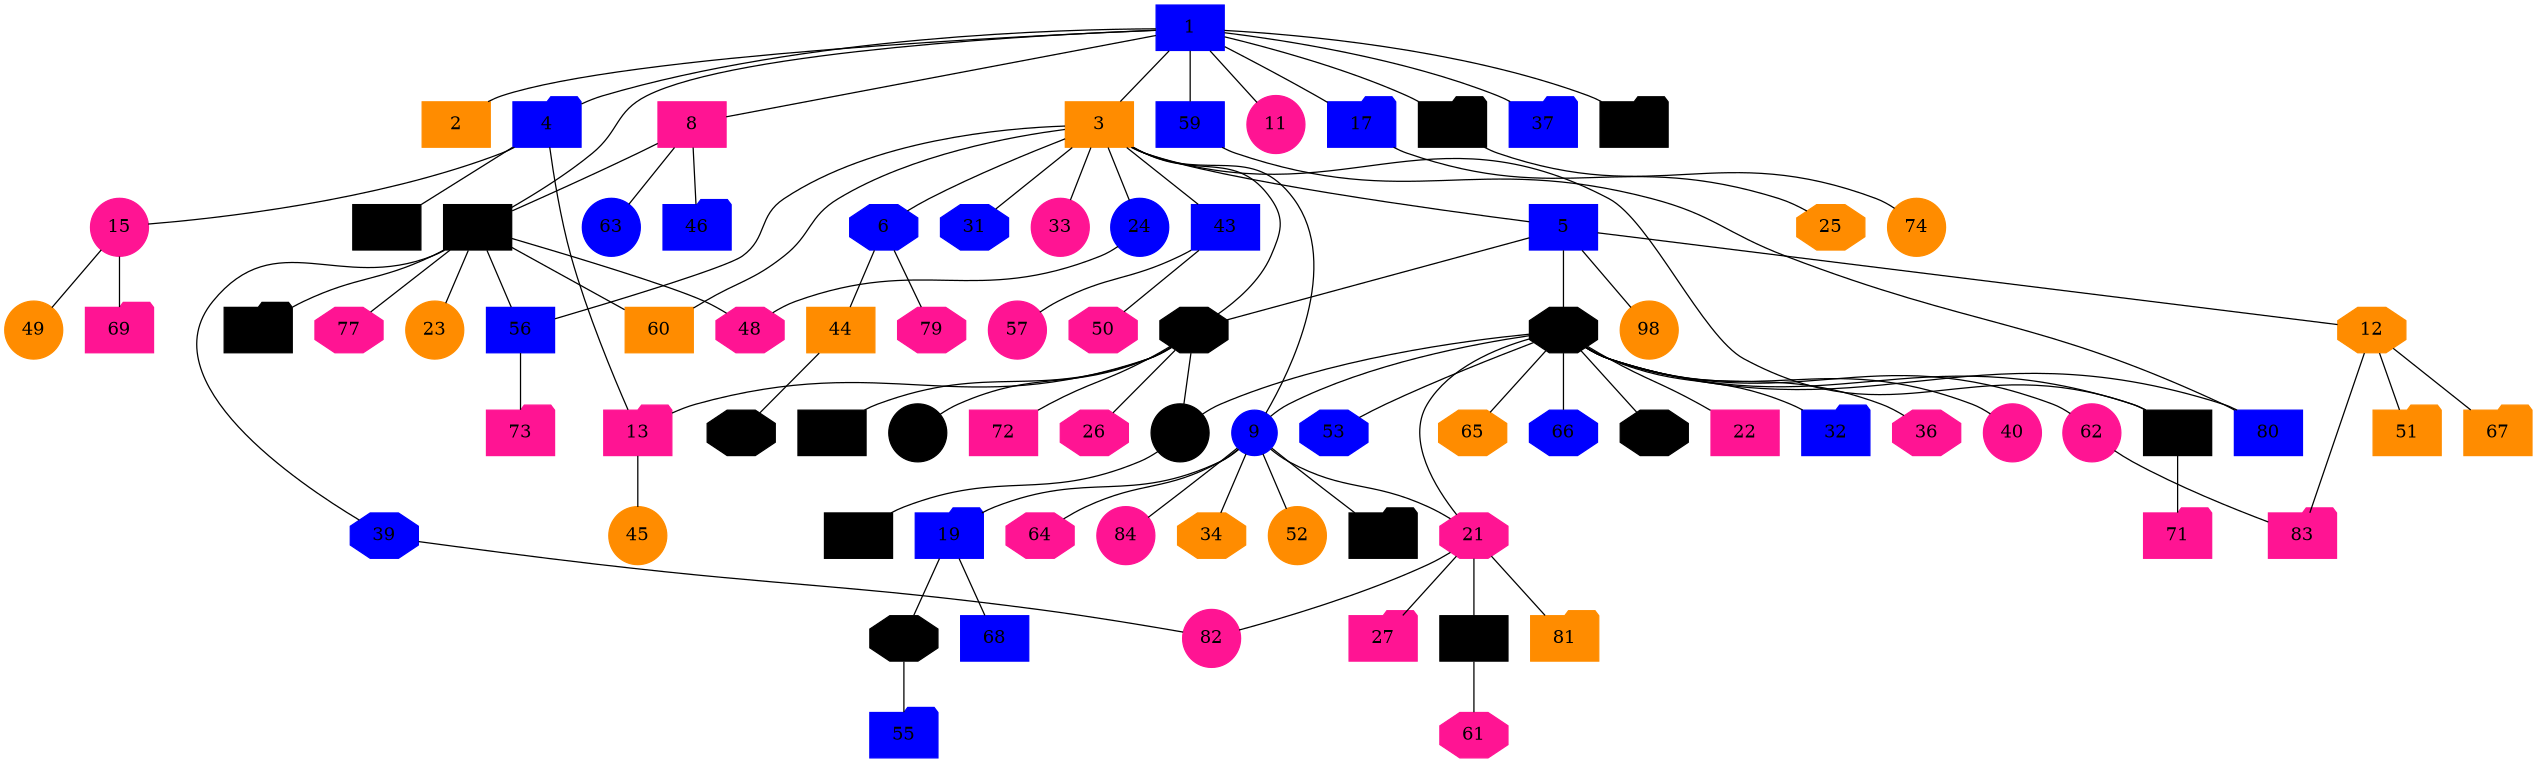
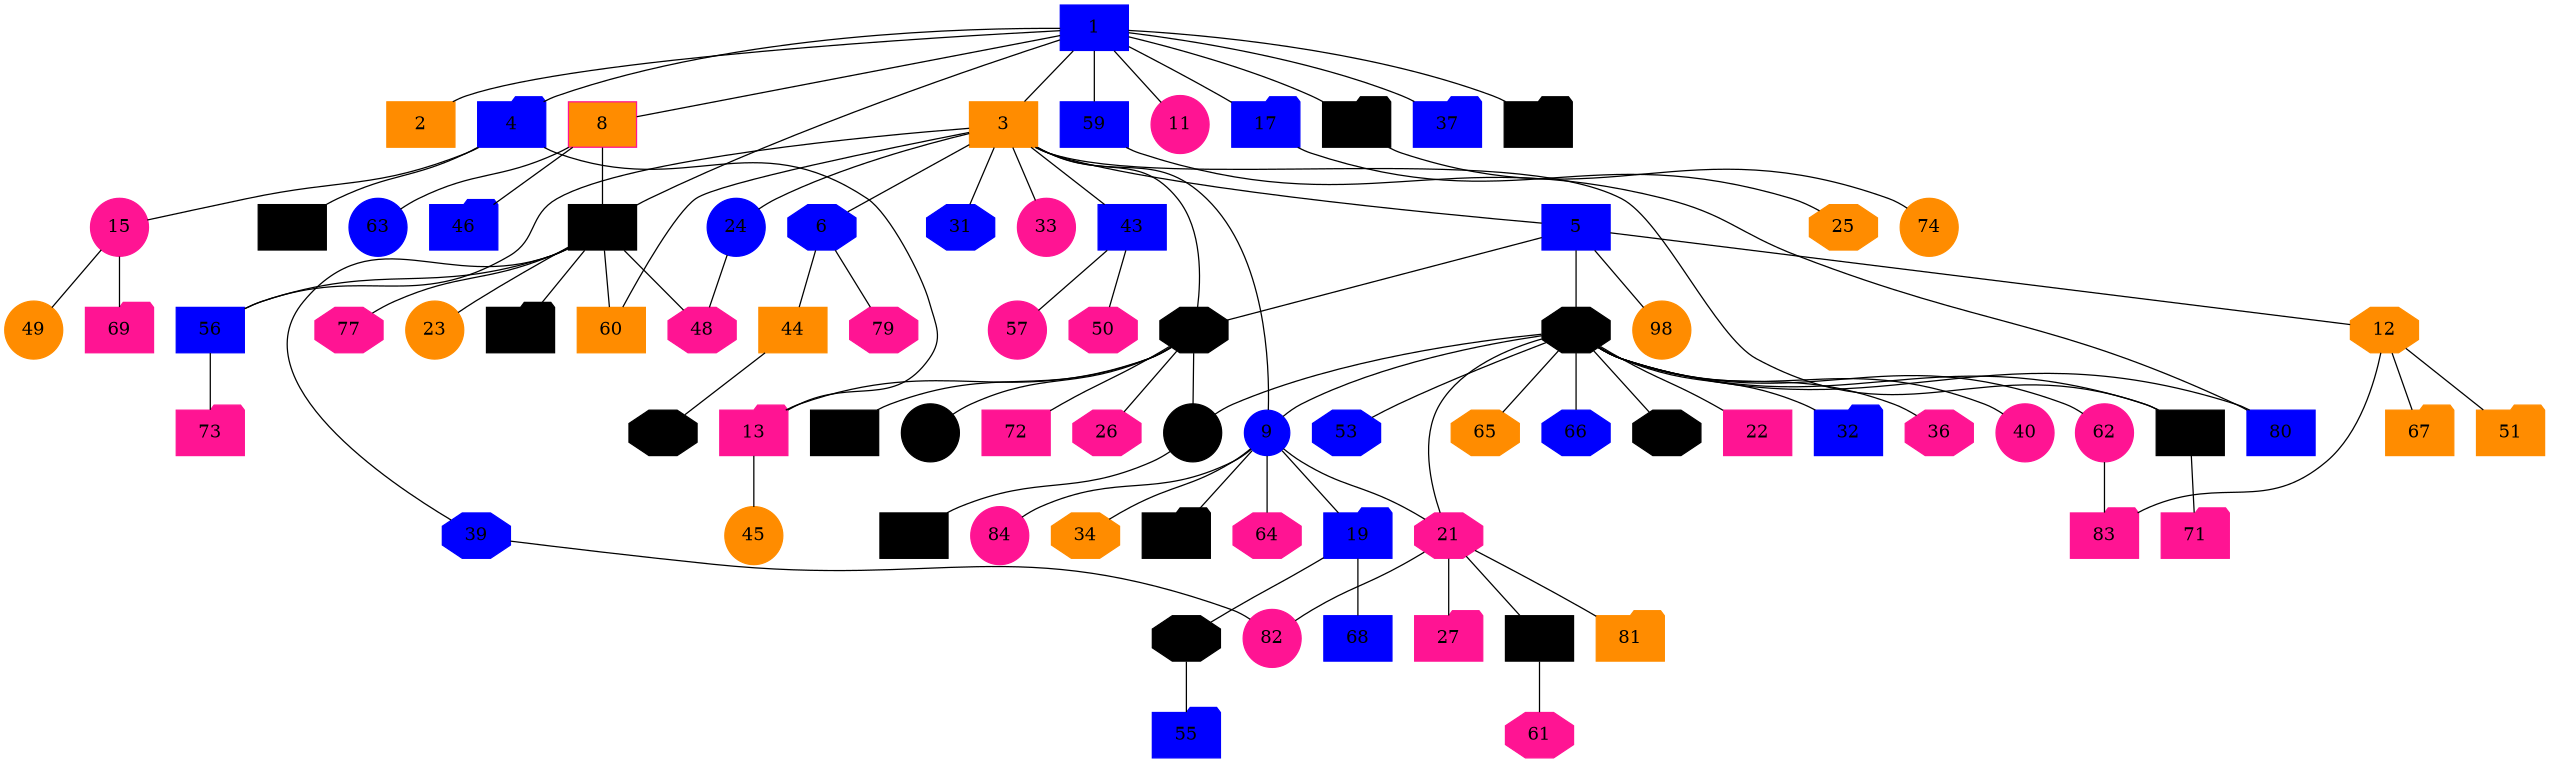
node "8": fillcolor deeppink -> darkorange
node "52": removed
